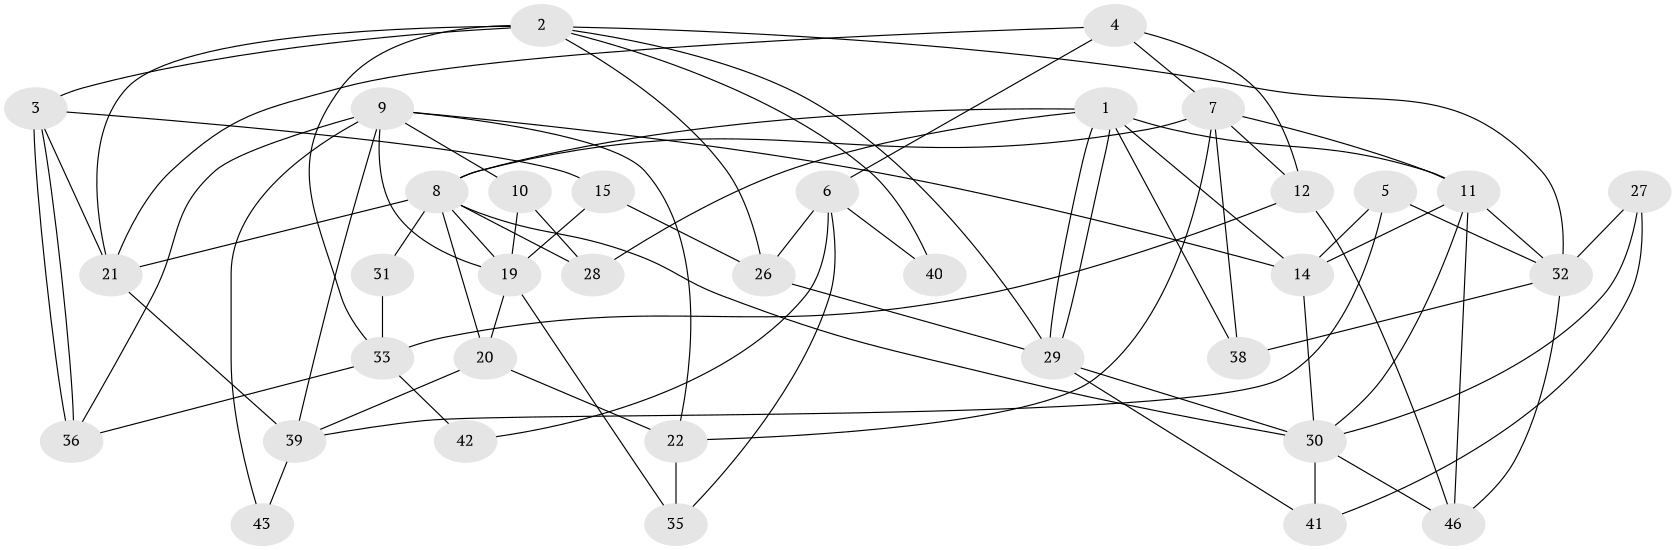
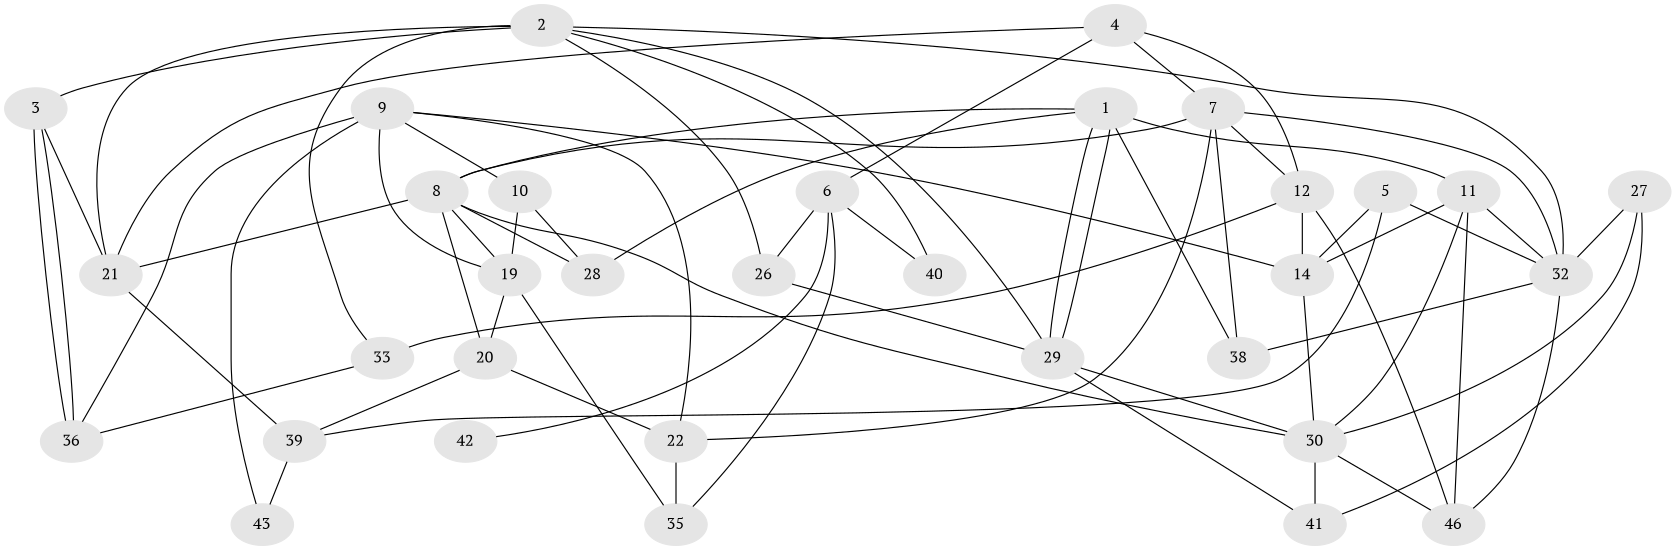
edge "7" -- "11": now "7" -- "32"
node "15": removed
edge "1" -- "14": now "12" -- "14"
edge "9" -- "39": removed
node "31": removed
edge "33" -- "42": removed
